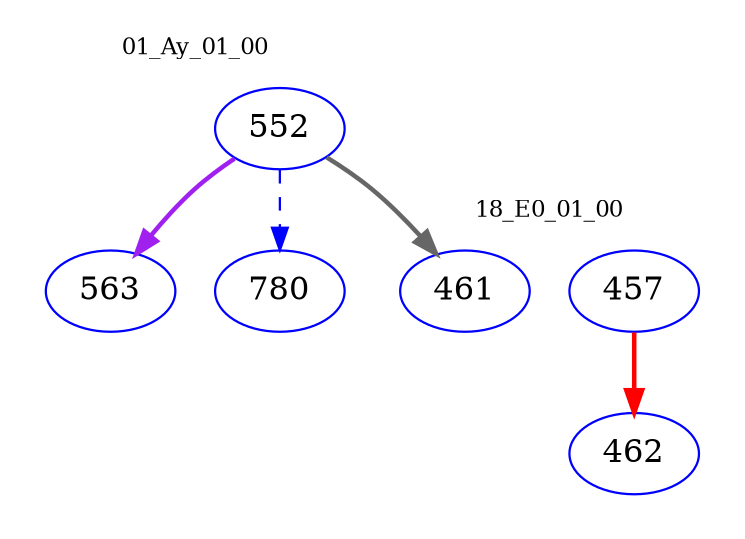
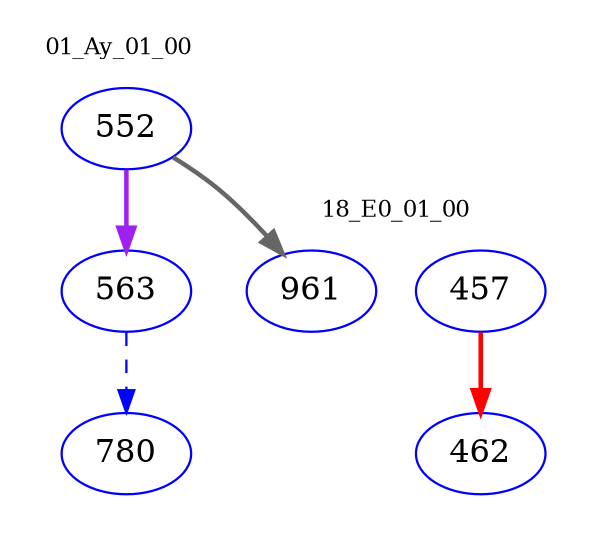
edge "552" -> "780": now "563" -> "780"
node "461": label "461" -> "961"
